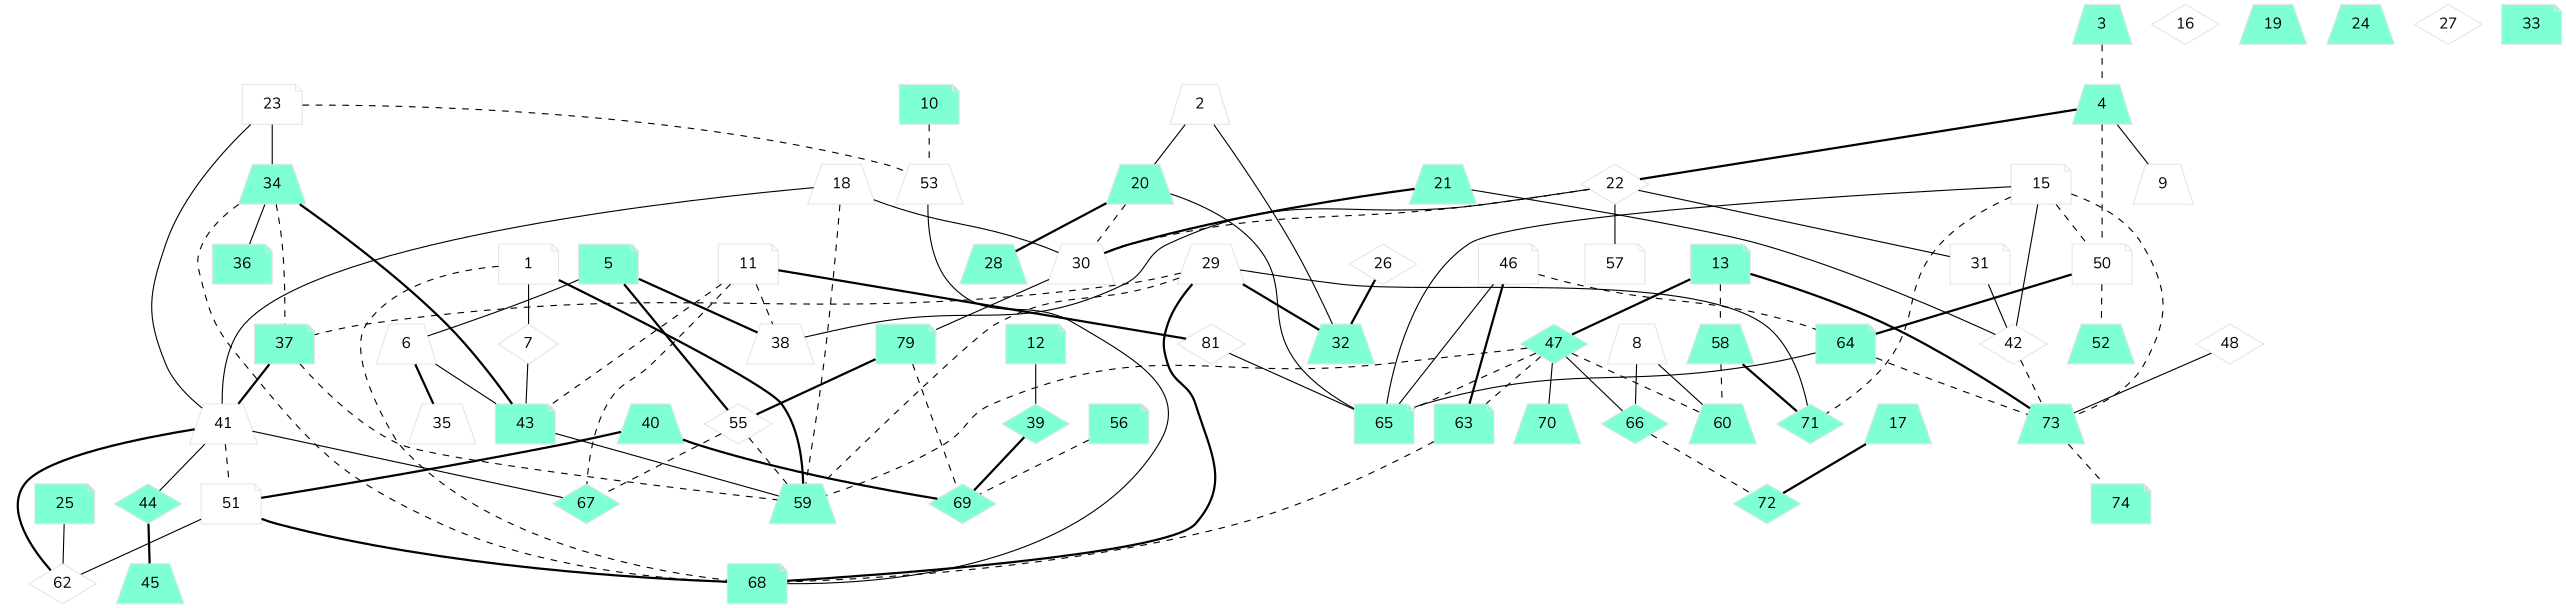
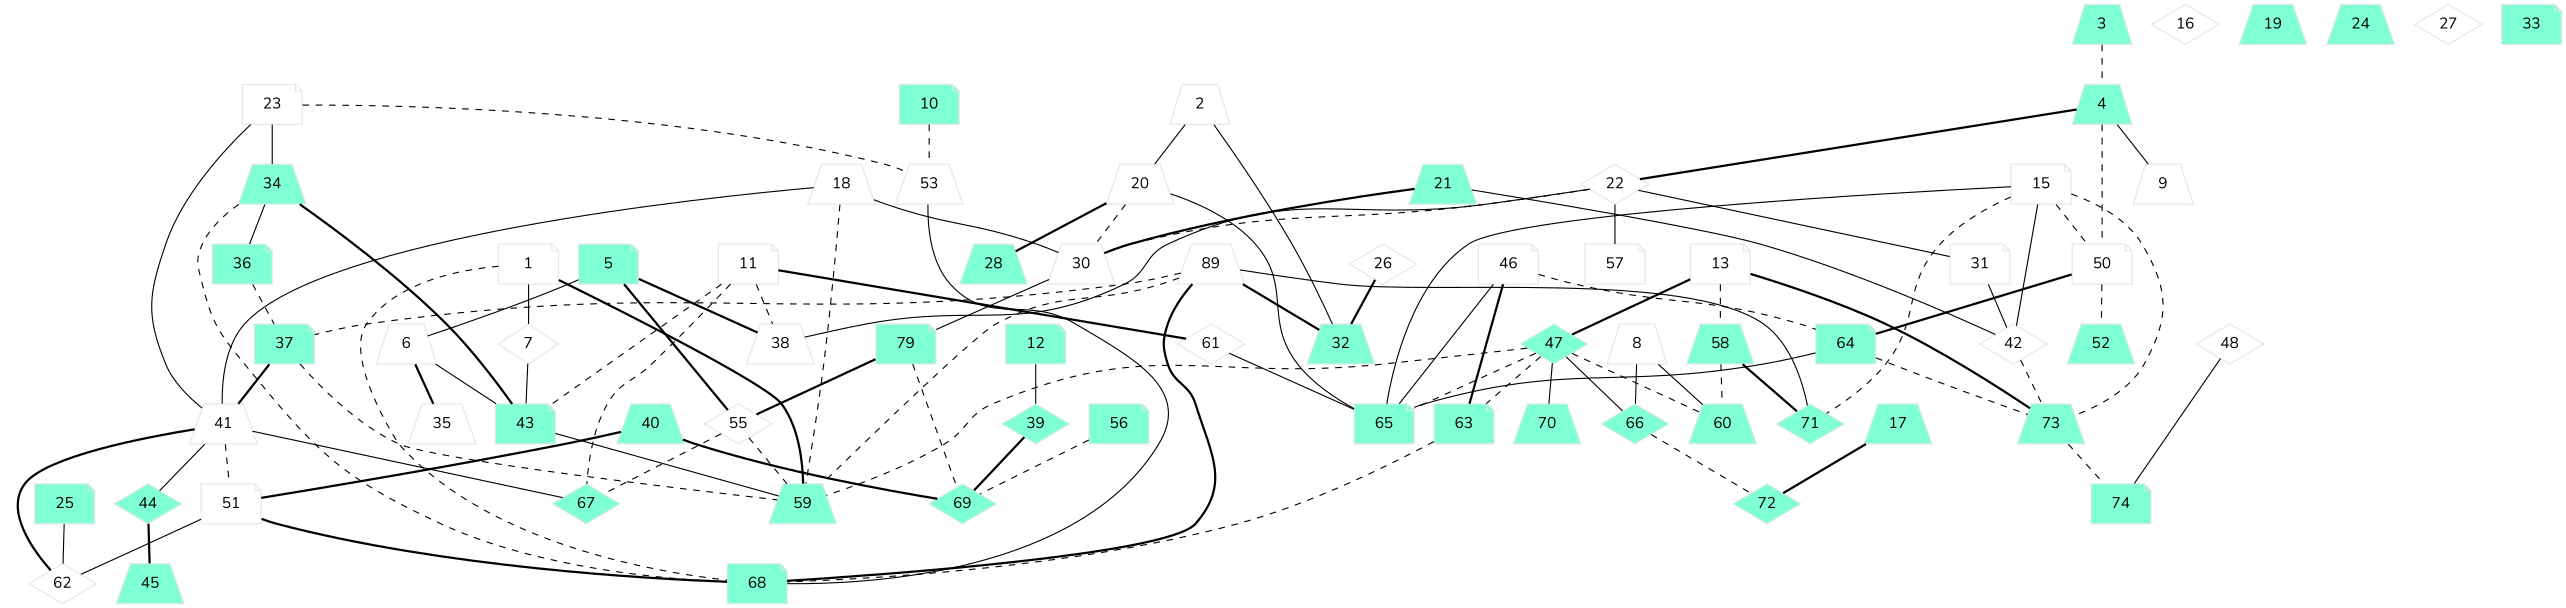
node "20": fillcolor aquamarine -> white
edge "34" -- "37": now "36" -- "37"
node "29": label "29" -> "89"
node "13": fillcolor aquamarine -> white
node "81": label "81" -> "61"
edge "48" -- "73": now "48" -- "74"
